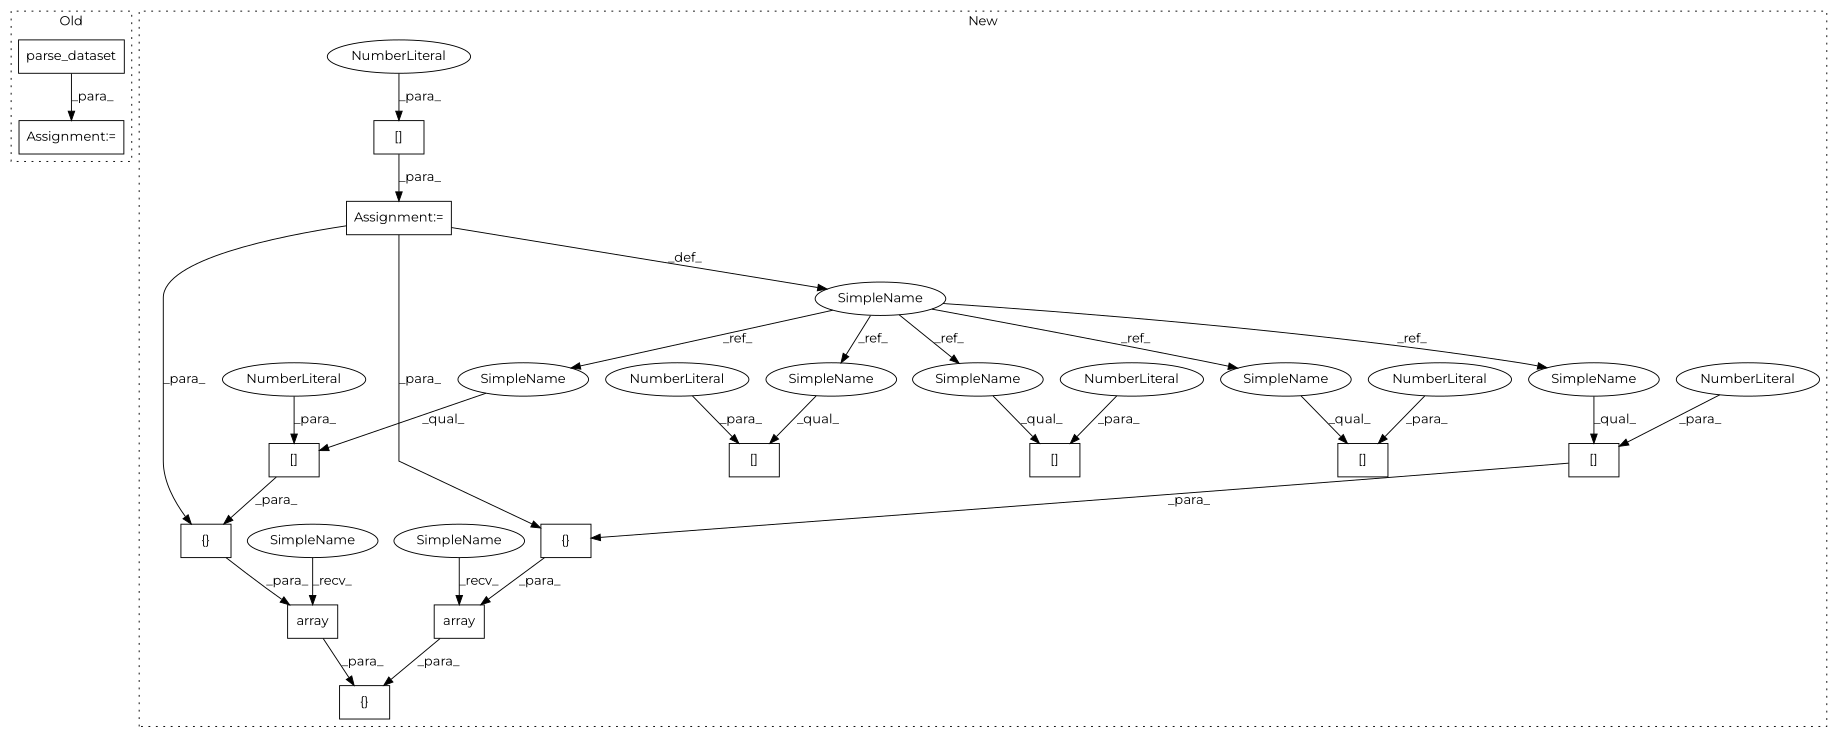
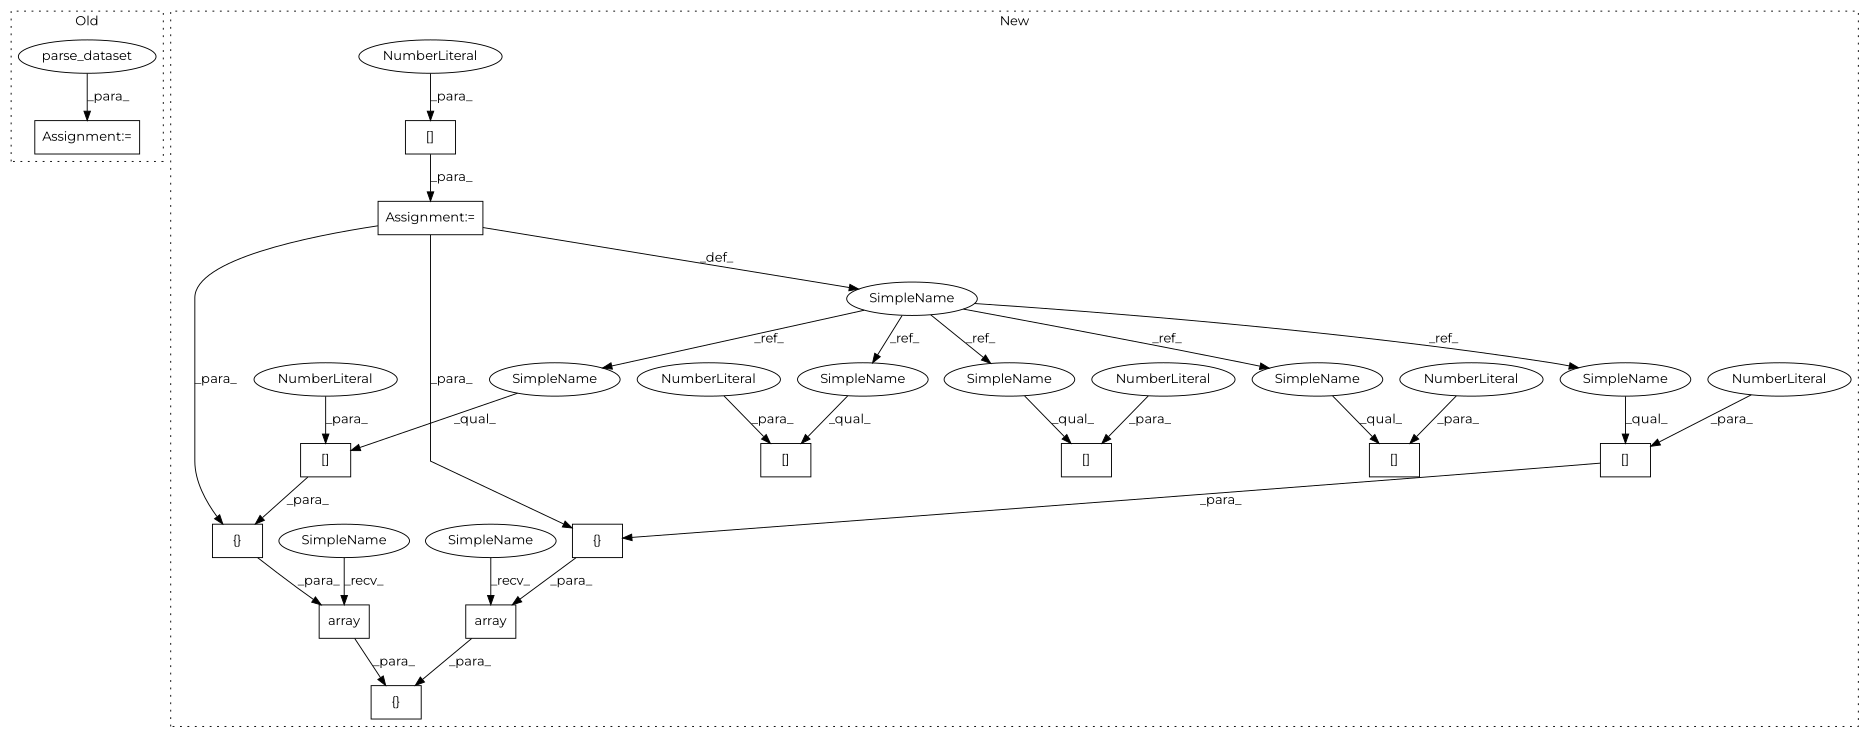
node "parse_dataset": shape box -> ellipse
